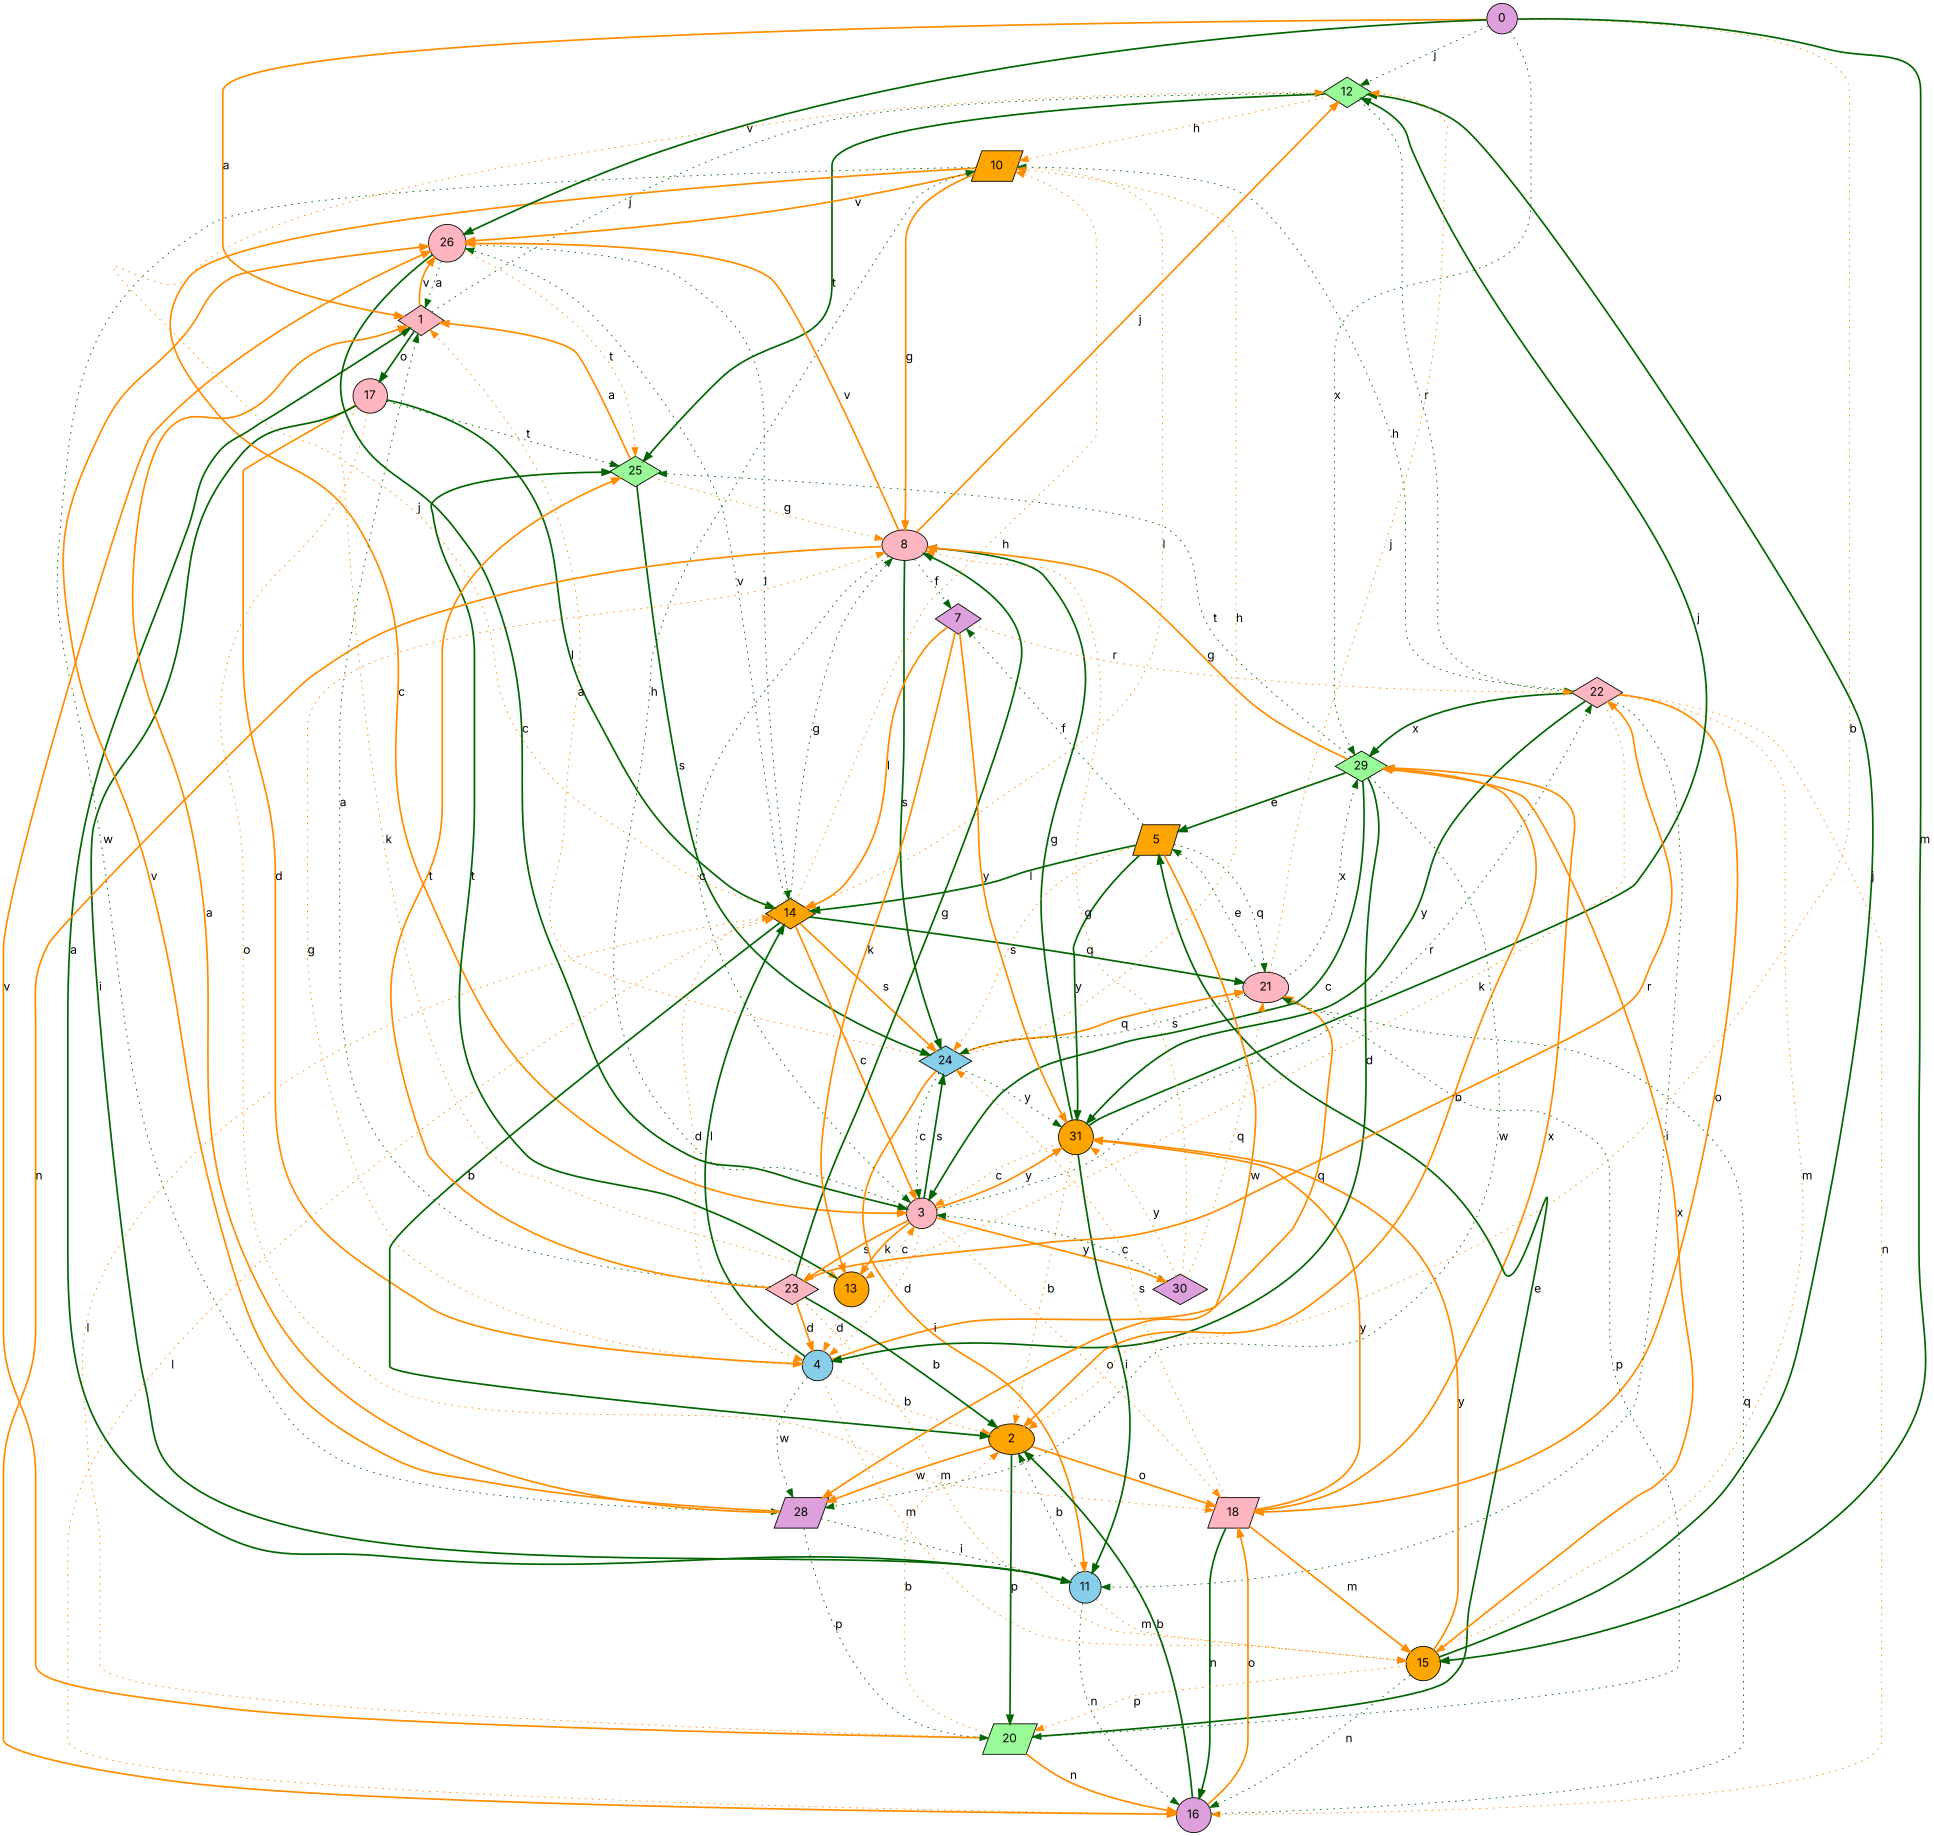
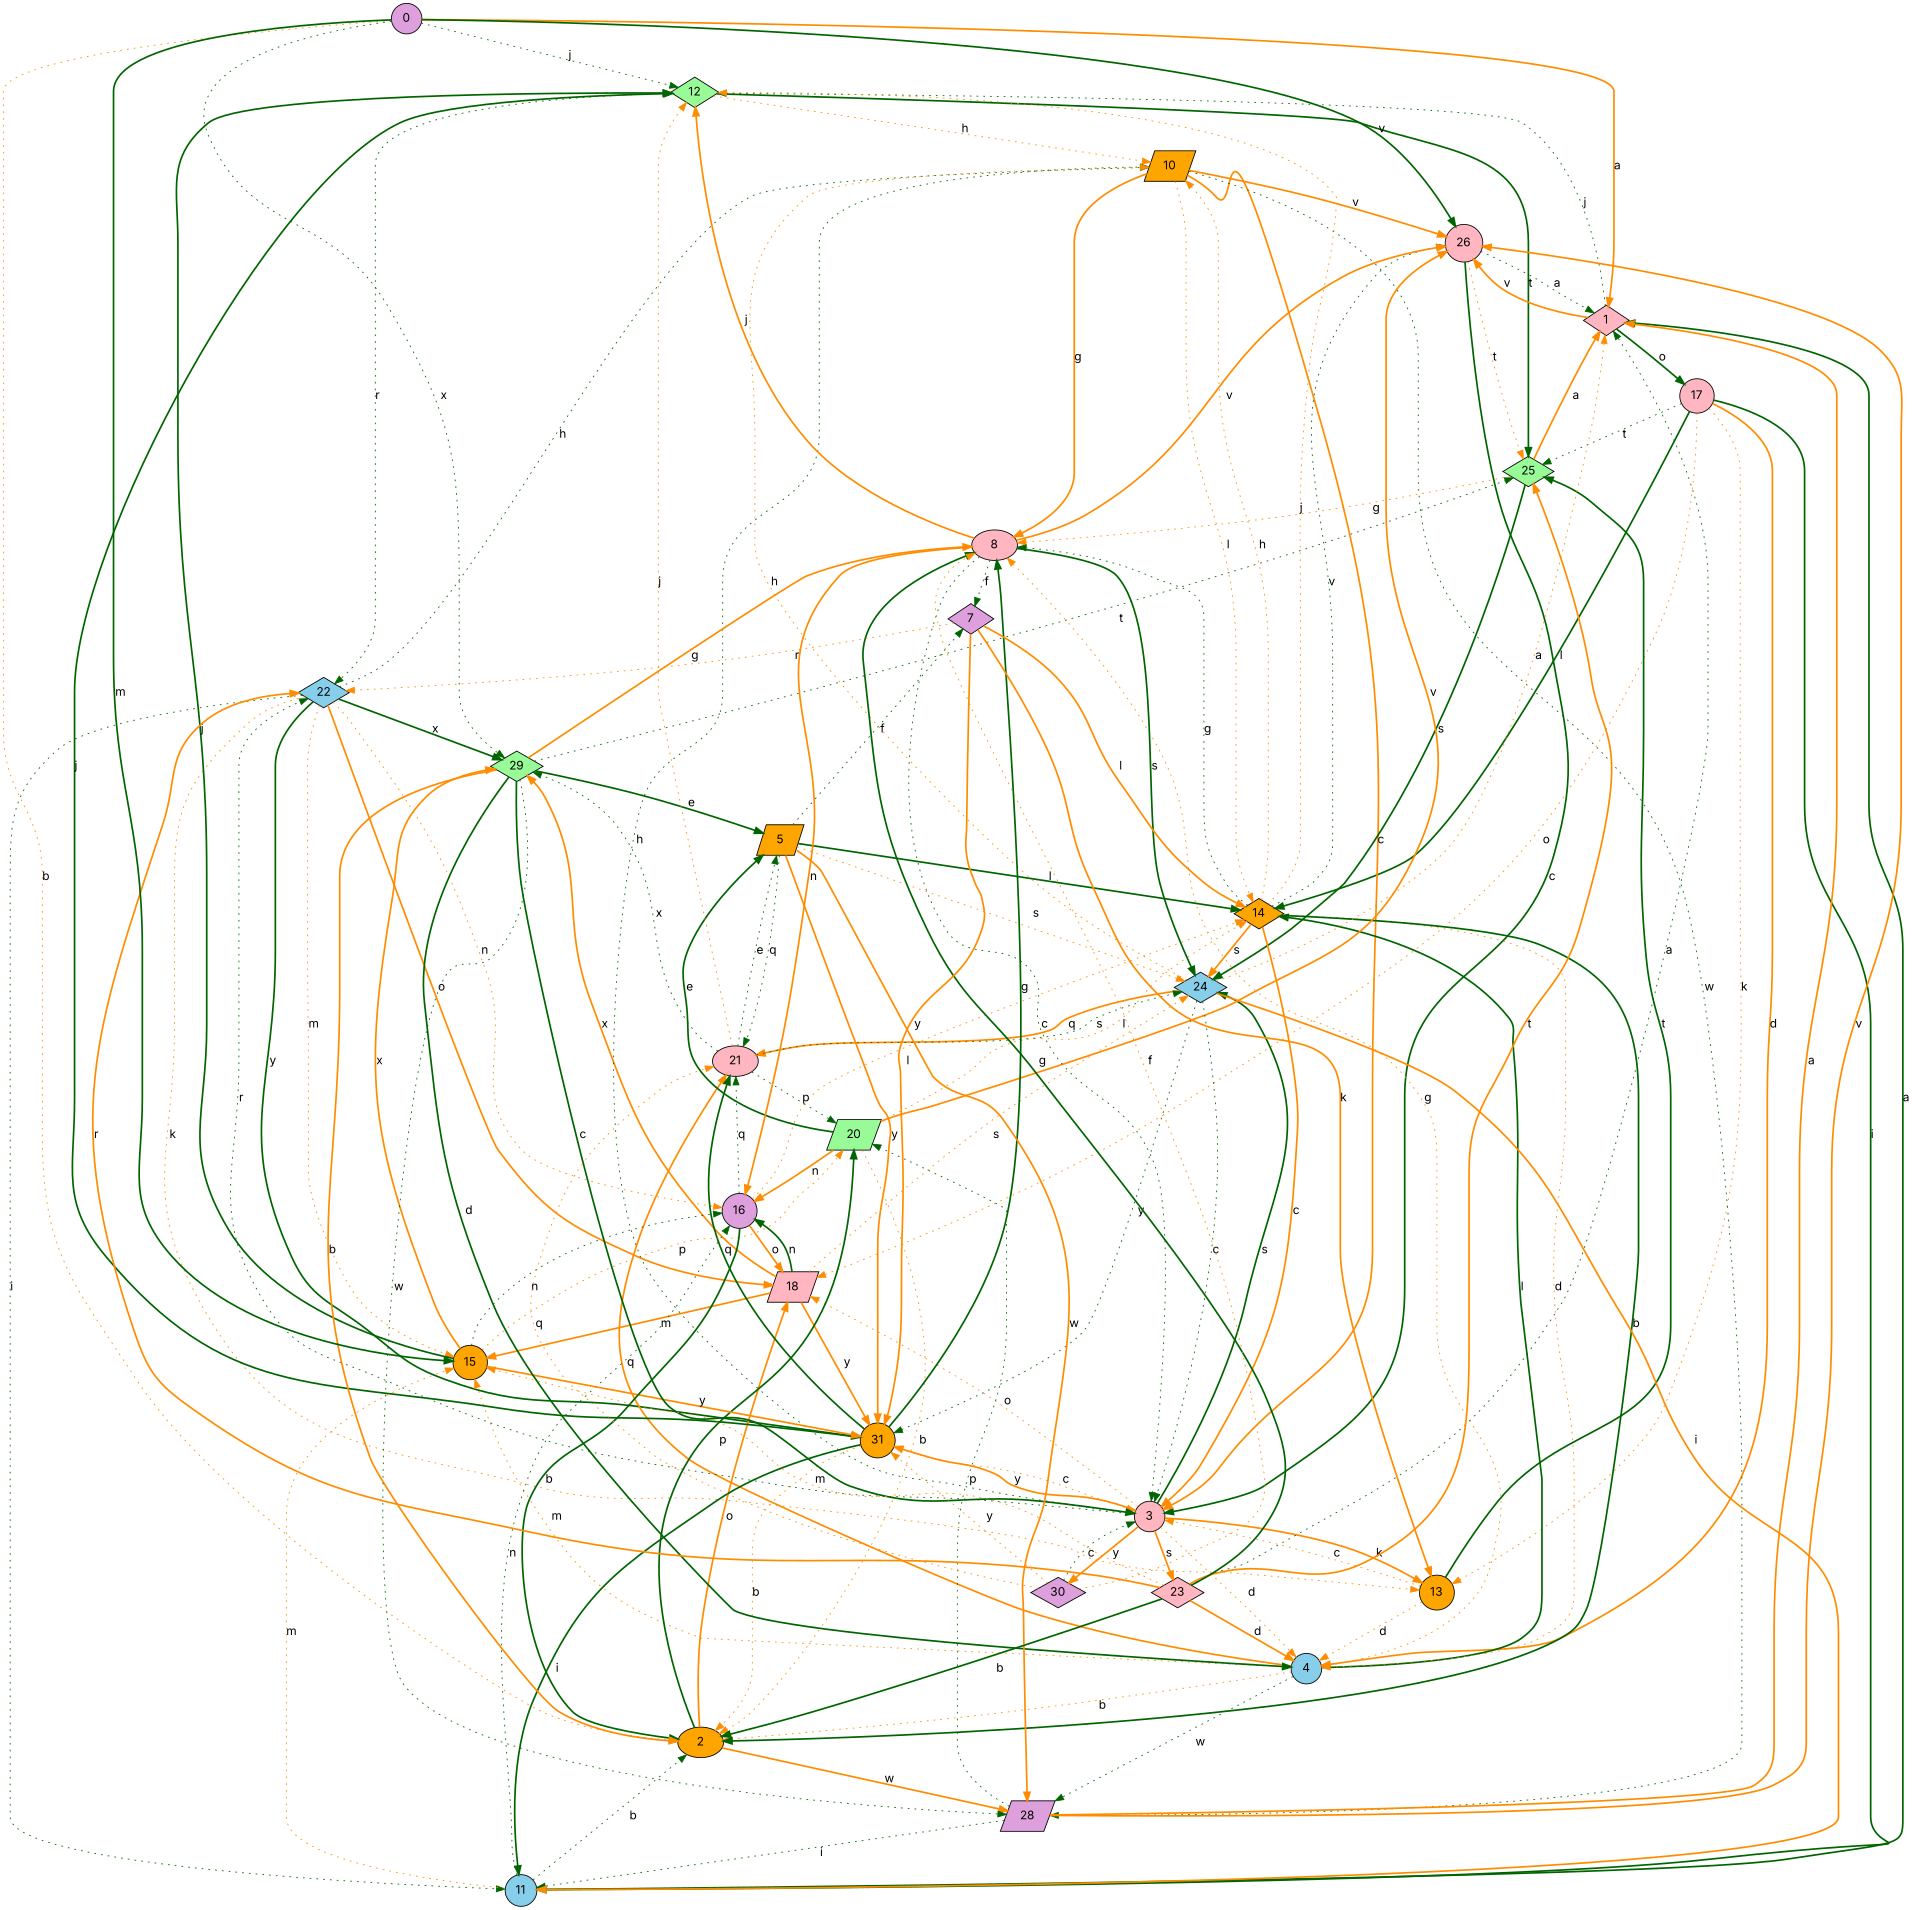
edge "26" -> "14": removed, label "l"
node "22": fillcolor lightpink -> skyblue
edge "30" -> "8": label "g" -> "f"
edge "14" -> "21": now "31" -> "21"
edge "5" -> "31": color darkgreen -> darkorange
